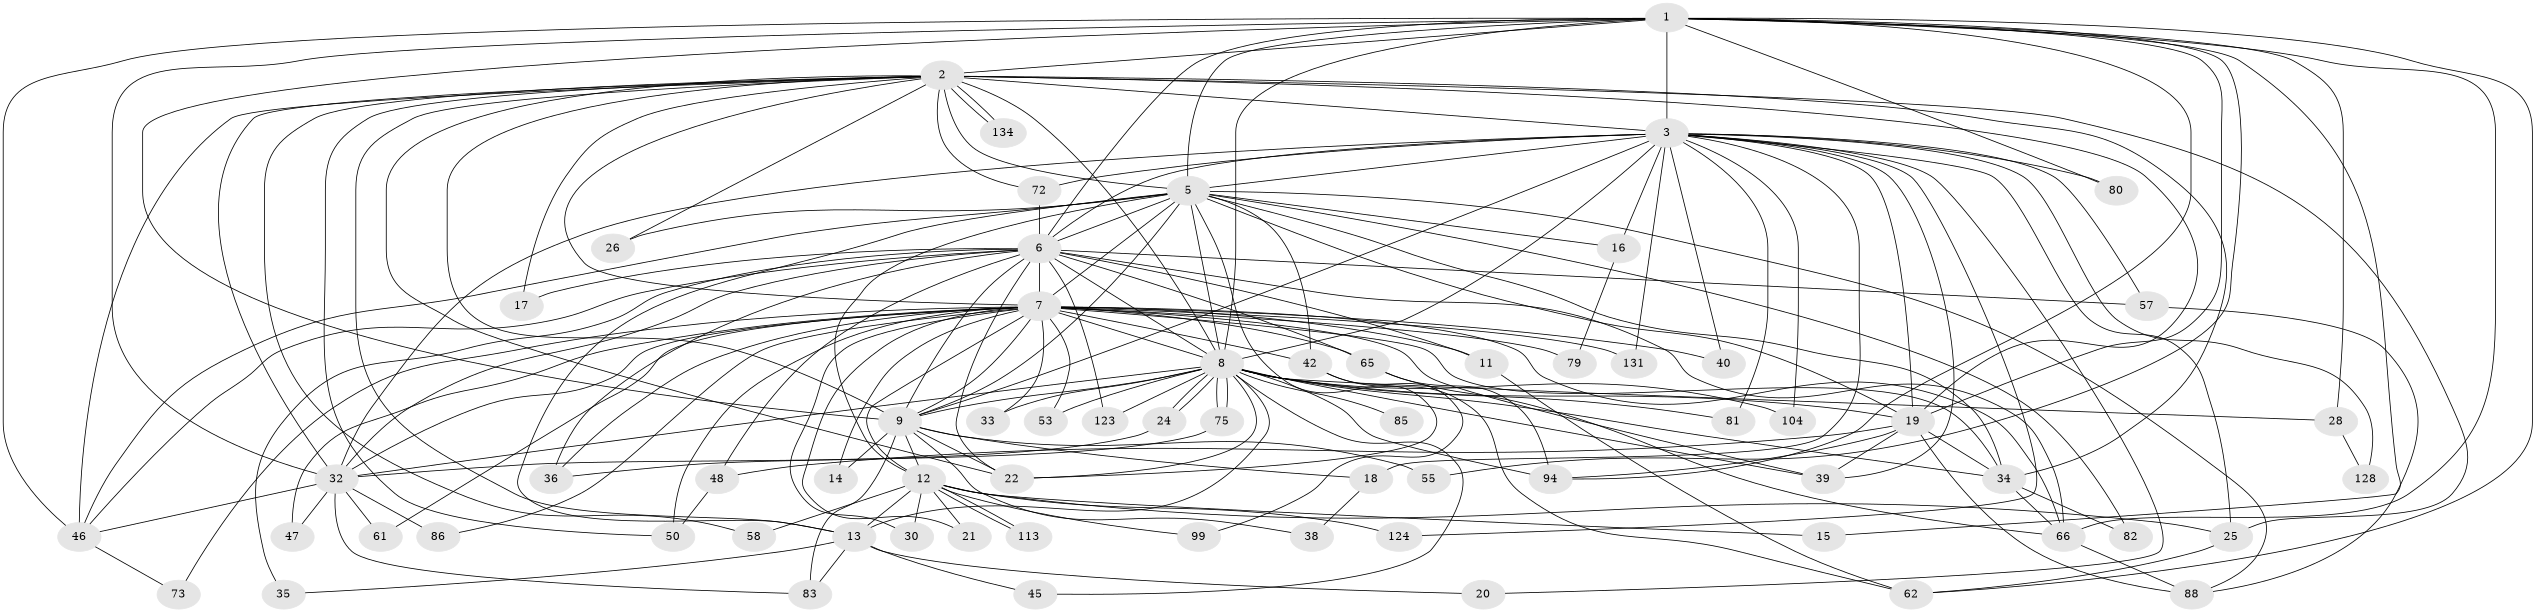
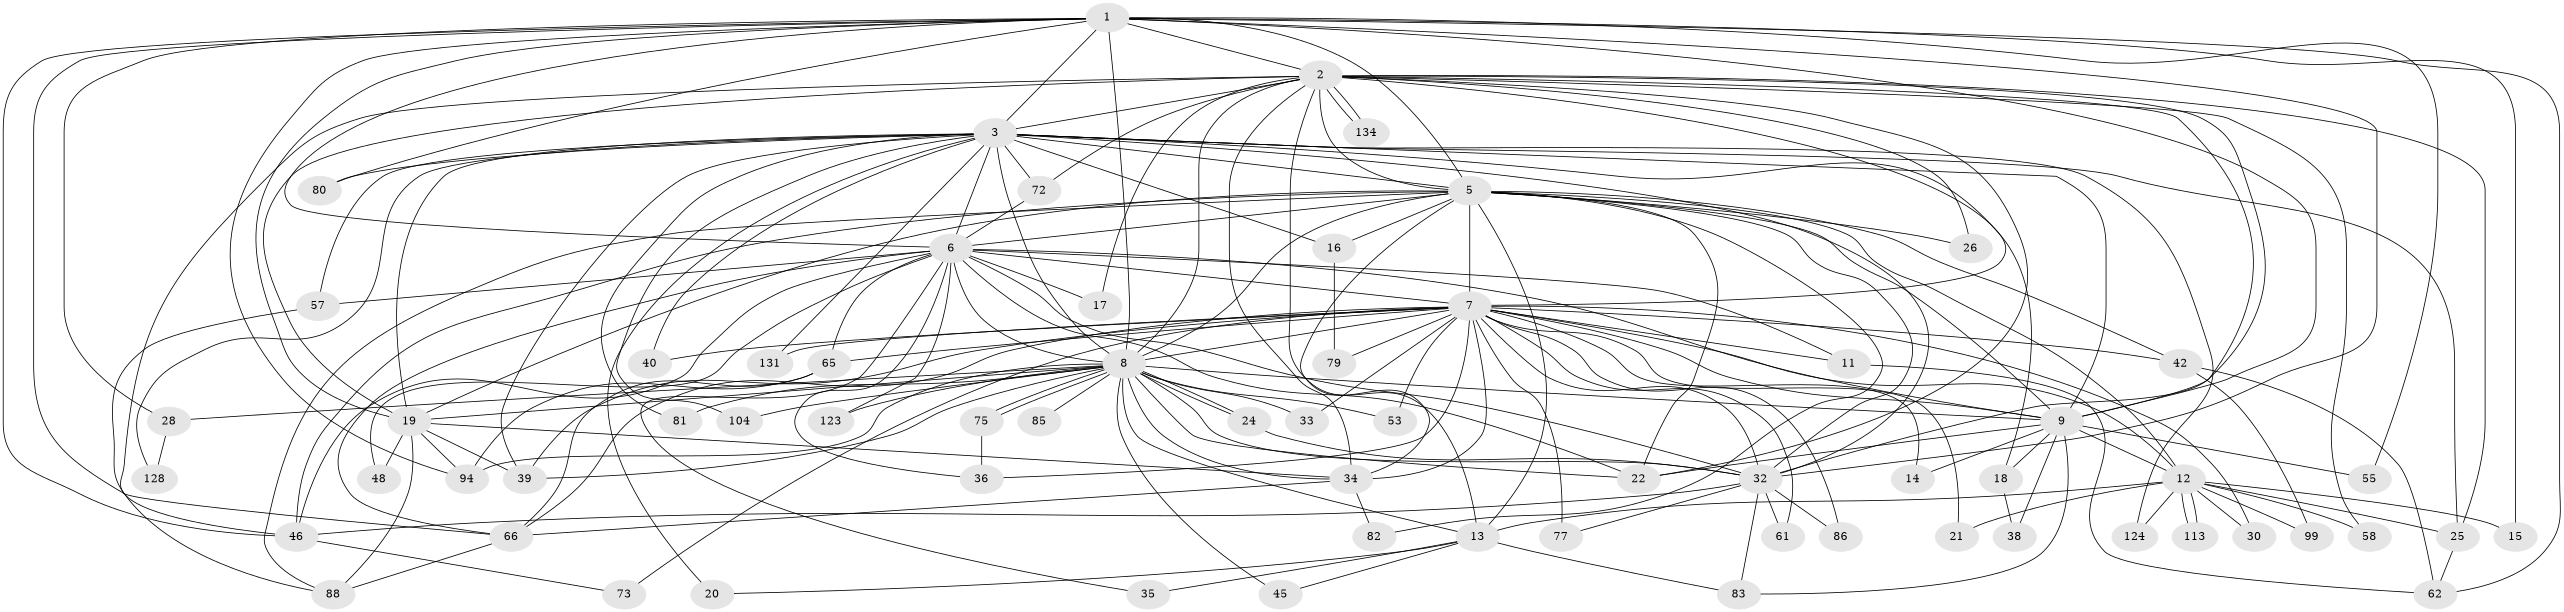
edge "5" -- "32": added
node "47": label "47" -> "77"
node "50": removed
